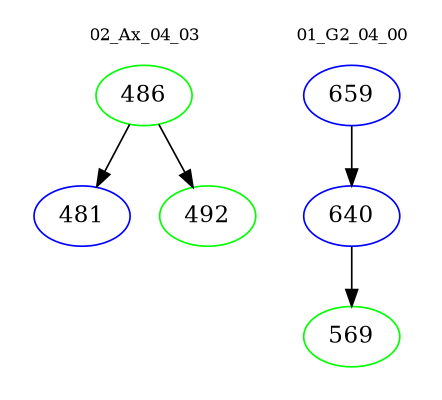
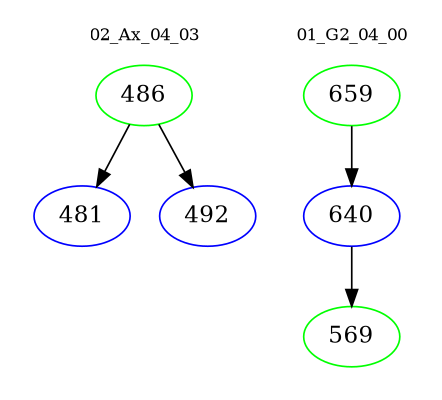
node "659": color blue -> green
node "492": color green -> blue
